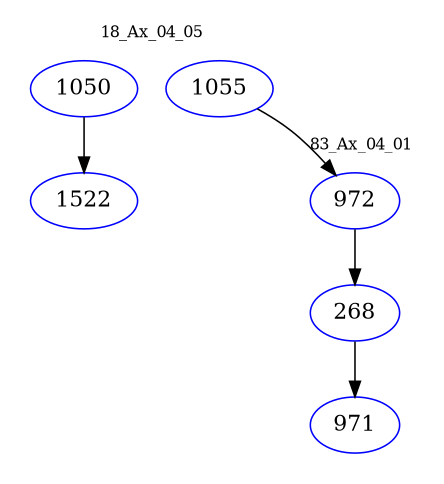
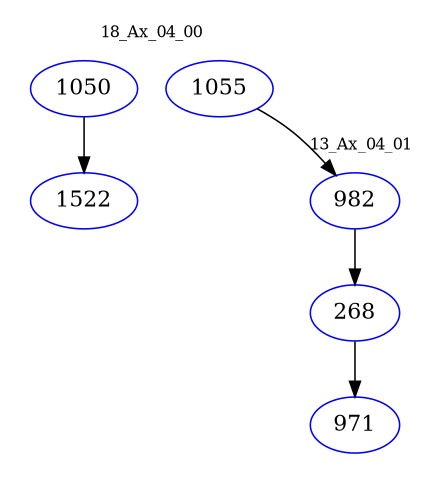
cluster "18_Ax_04_05": label "18_Ax_04_05" -> "18_Ax_04_00"
cluster "83_Ax_04_01": label "83_Ax_04_01" -> "13_Ax_04_01"
node "972": label "972" -> "982"
